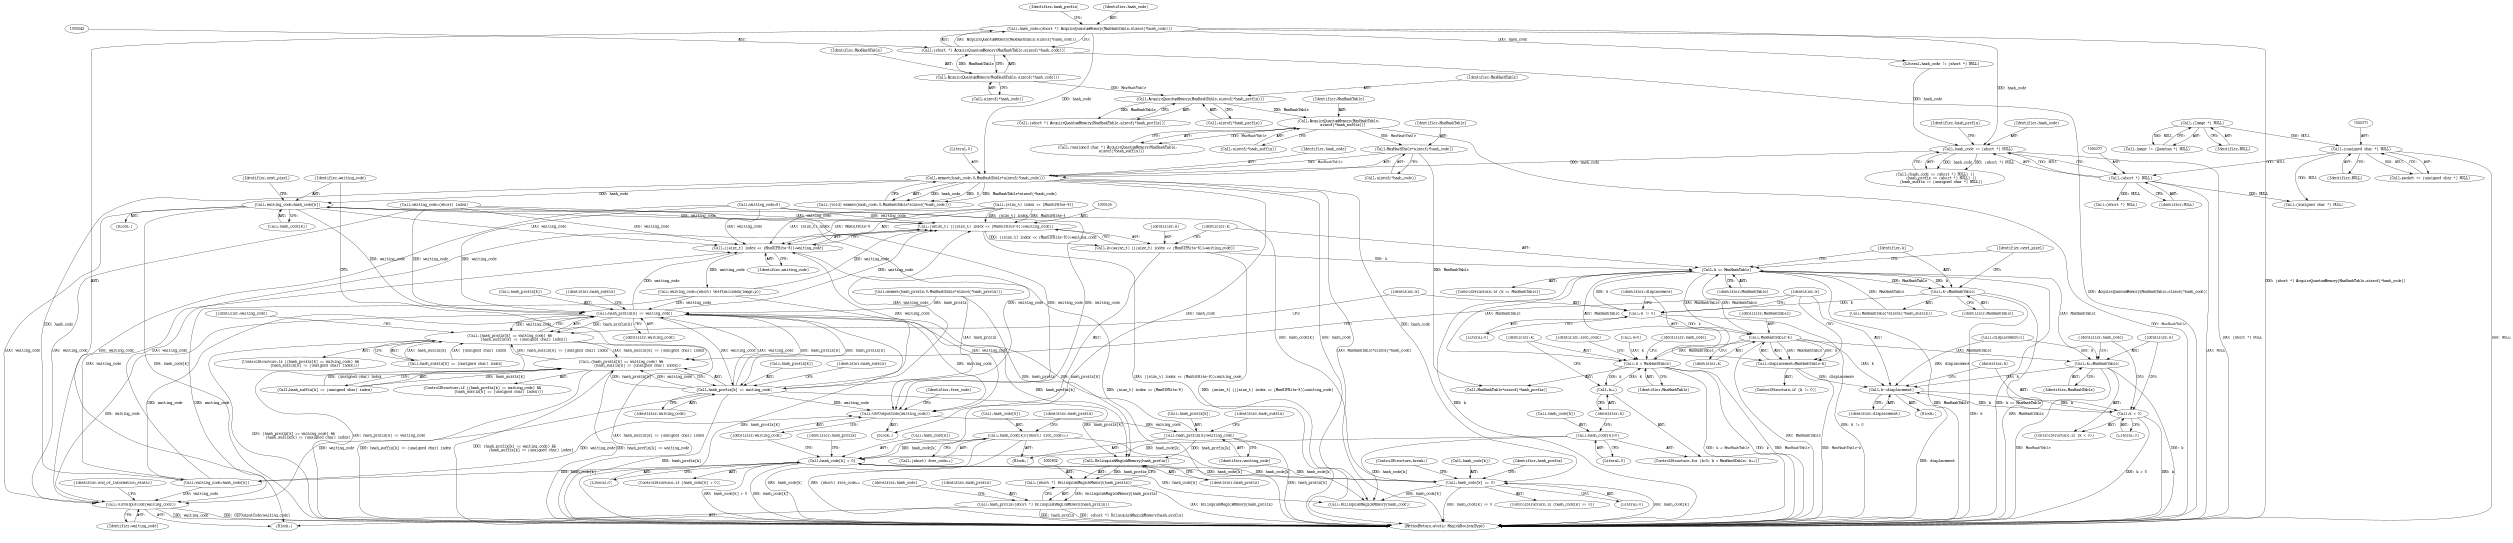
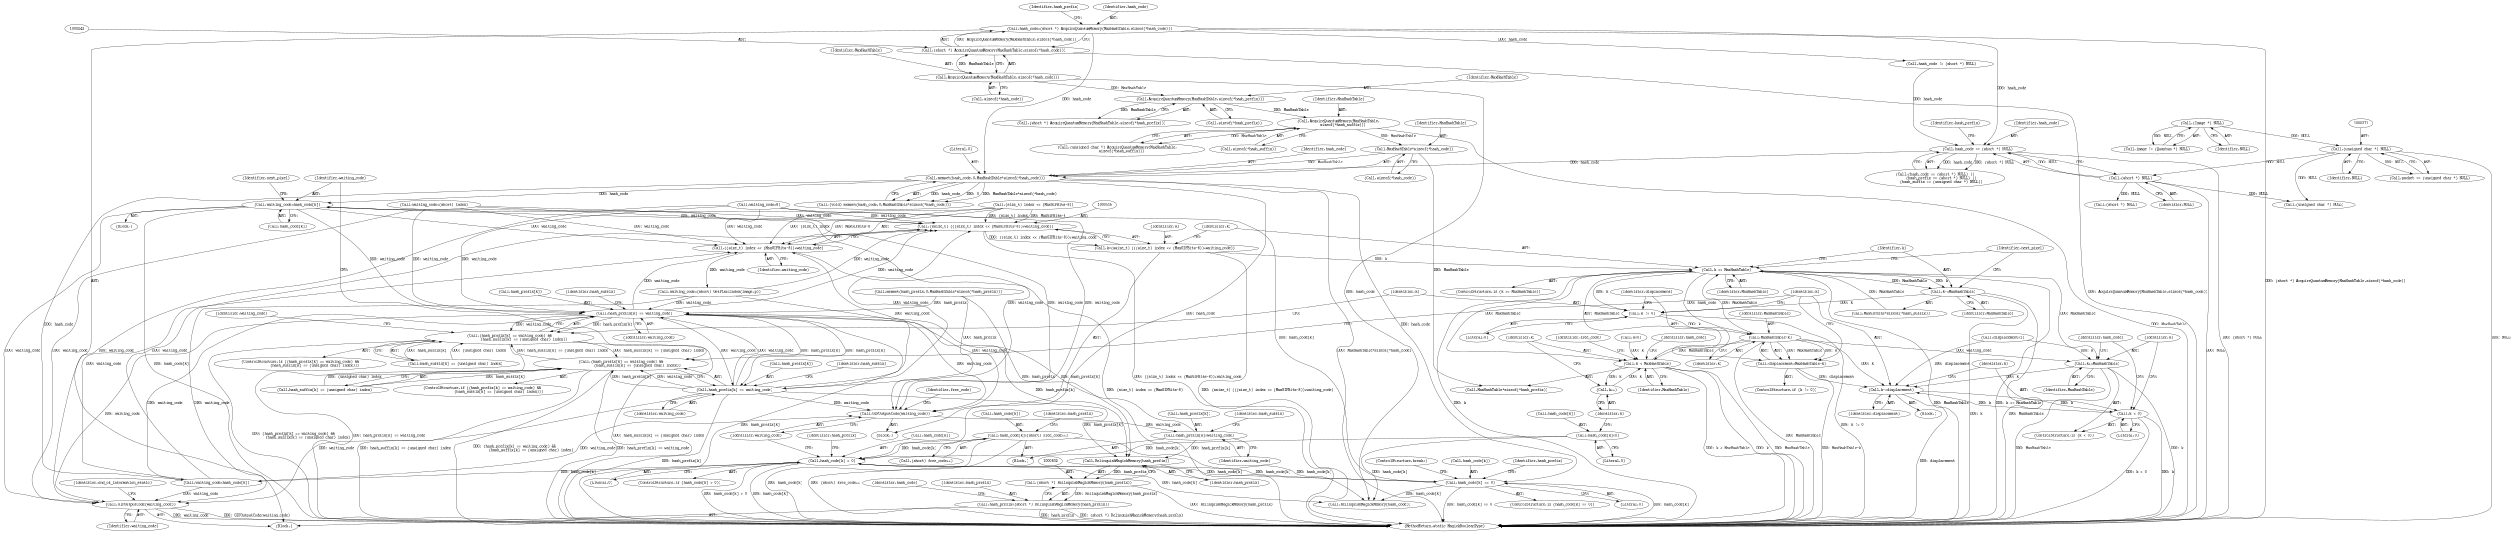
node "(Literal,hash_code != (short *) NULL)": label "(Literal,hash_code != (short *) NULL)" -> "(Call,hash_code != (short *) NULL)"
node "1000277": removed
edge "(Call,memset(hash_code,0,MaxHashTable*sizeof(*hash_code)))" -> "(Call,RelinquishMagickMemory(hash_code))": now "(Call,AcquireQuantumMemory(MaxHashTable,sizeof(*hash_code)))" -> "(Call,RelinquishMagickMemory(hash_code))"
edge "(Call,k >= MaxHashTable)" -> "(Call,MaxHashTable-k)": label "DDG: MaxHashTable" -> "DDG: hash_code"
node "(Call,MaxHashTable*sizeof(*hash_suffix))": label "(Call,MaxHashTable*sizeof(*hash_suffix))" -> "(Call,MaxGIFBits*sizeof(*hash_suffix))"
edge "(Call,MaxHashTable-k)" -> "(Call,k+=MaxHashTable)": label "DDG: MaxHashTable" -> "DDG: waiting_code"
node "(ControlStructure,for (k=0; k < MaxHashTable; k++))": removed
edge "(Call,hash_prefix[k]=waiting_code)" -> "(MethodReturn,static MagickBooleanType)": removed, label "DDG: hash_prefix[k]"
